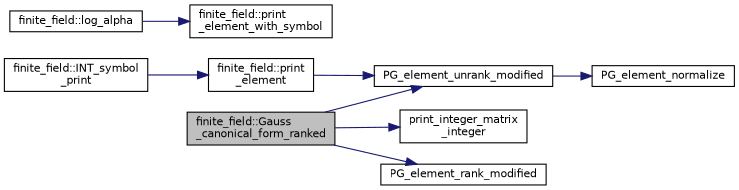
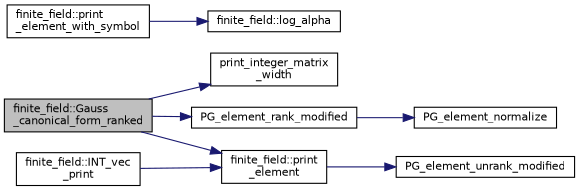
edge "finite_field::log_alpha" -> "finite_field::print _element_with_symbol": reversed
node "finite_field::INT_symbol _print": label "finite_field::INT_symbol _print" -> "finite_field::INT_vec _print"
edge "PG_element_unrank_modified" -> "PG_element_normalize": now "PG_element_rank_modified" -> "PG_element_normalize"
edge "finite_field::Gauss _canonical_form_ranked" -> "PG_element_unrank_modified": now "finite_field::Gauss _canonical_form_ranked" -> "finite_field::print _element"
node "print_integer_matrix _integer": label "print_integer_matrix _integer" -> "print_integer_matrix _width"
